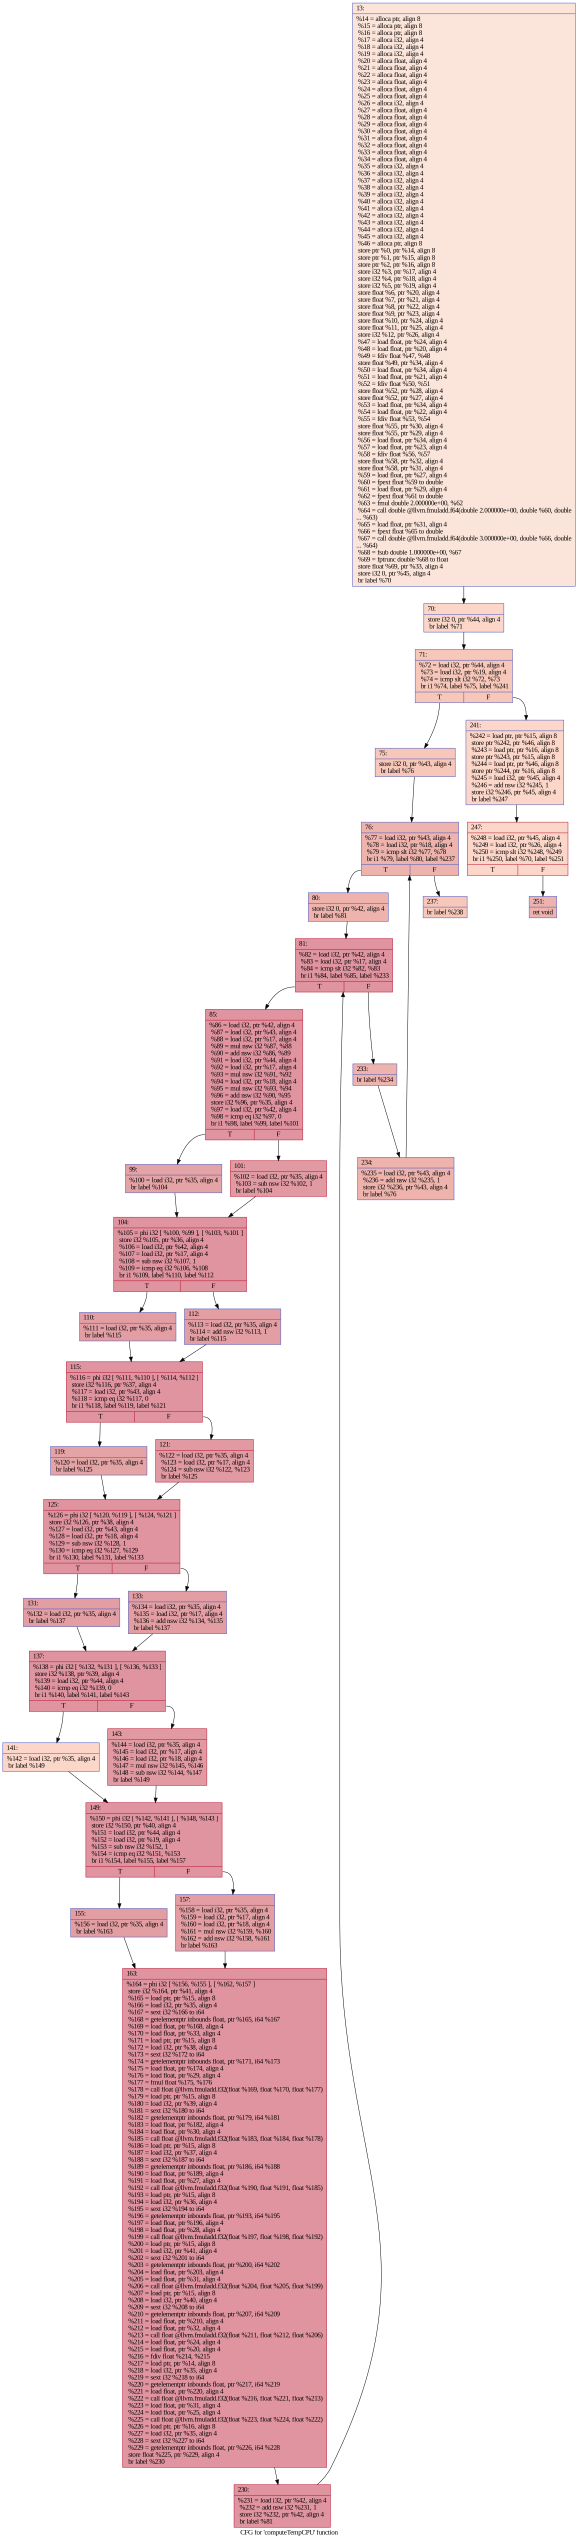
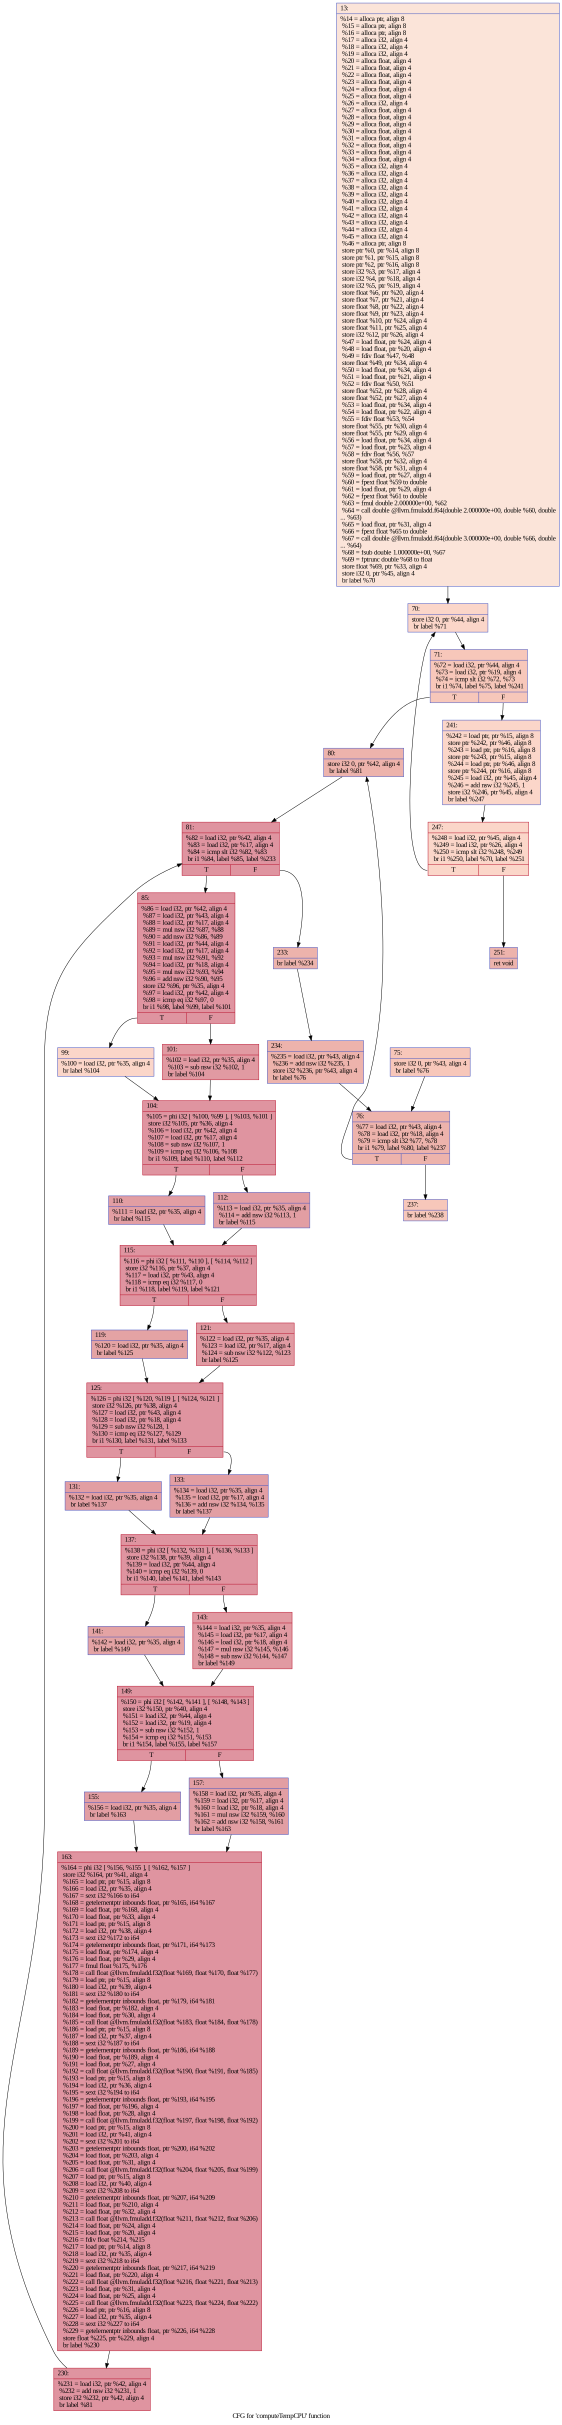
edge "71:" -> "75:": now "71:" -> "80:"
edge "247:" -> "70:": added
node "99:": fillcolor #c32e3170 -> #f6a38570
node "141:": fillcolor #f6a38570 -> #c32e3170
